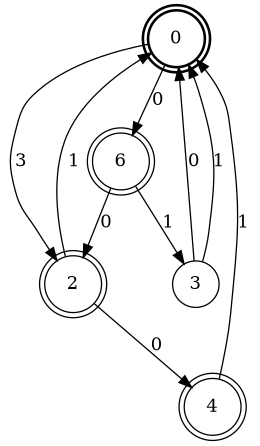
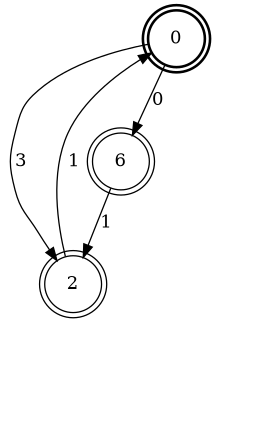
edge "6" -> "2": label "0" -> "1"
node "3": removed
node "4": removed
